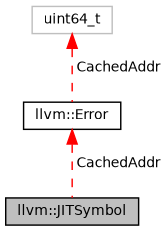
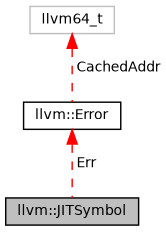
node "uint64_t": label "uint64_t" -> "llvm64_t"
edge "llvm::JITSymbol" -> "llvm::Error": label " CachedAddr" -> " Err"
